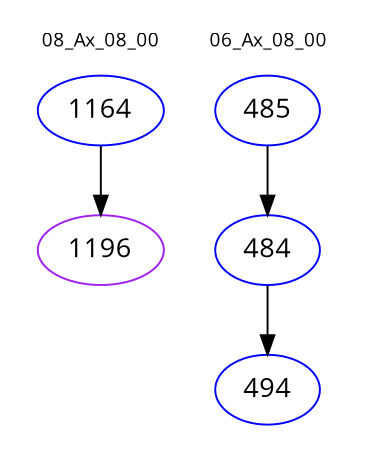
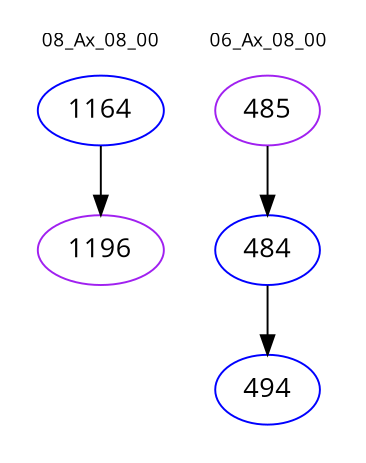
node "485": color blue -> purple
